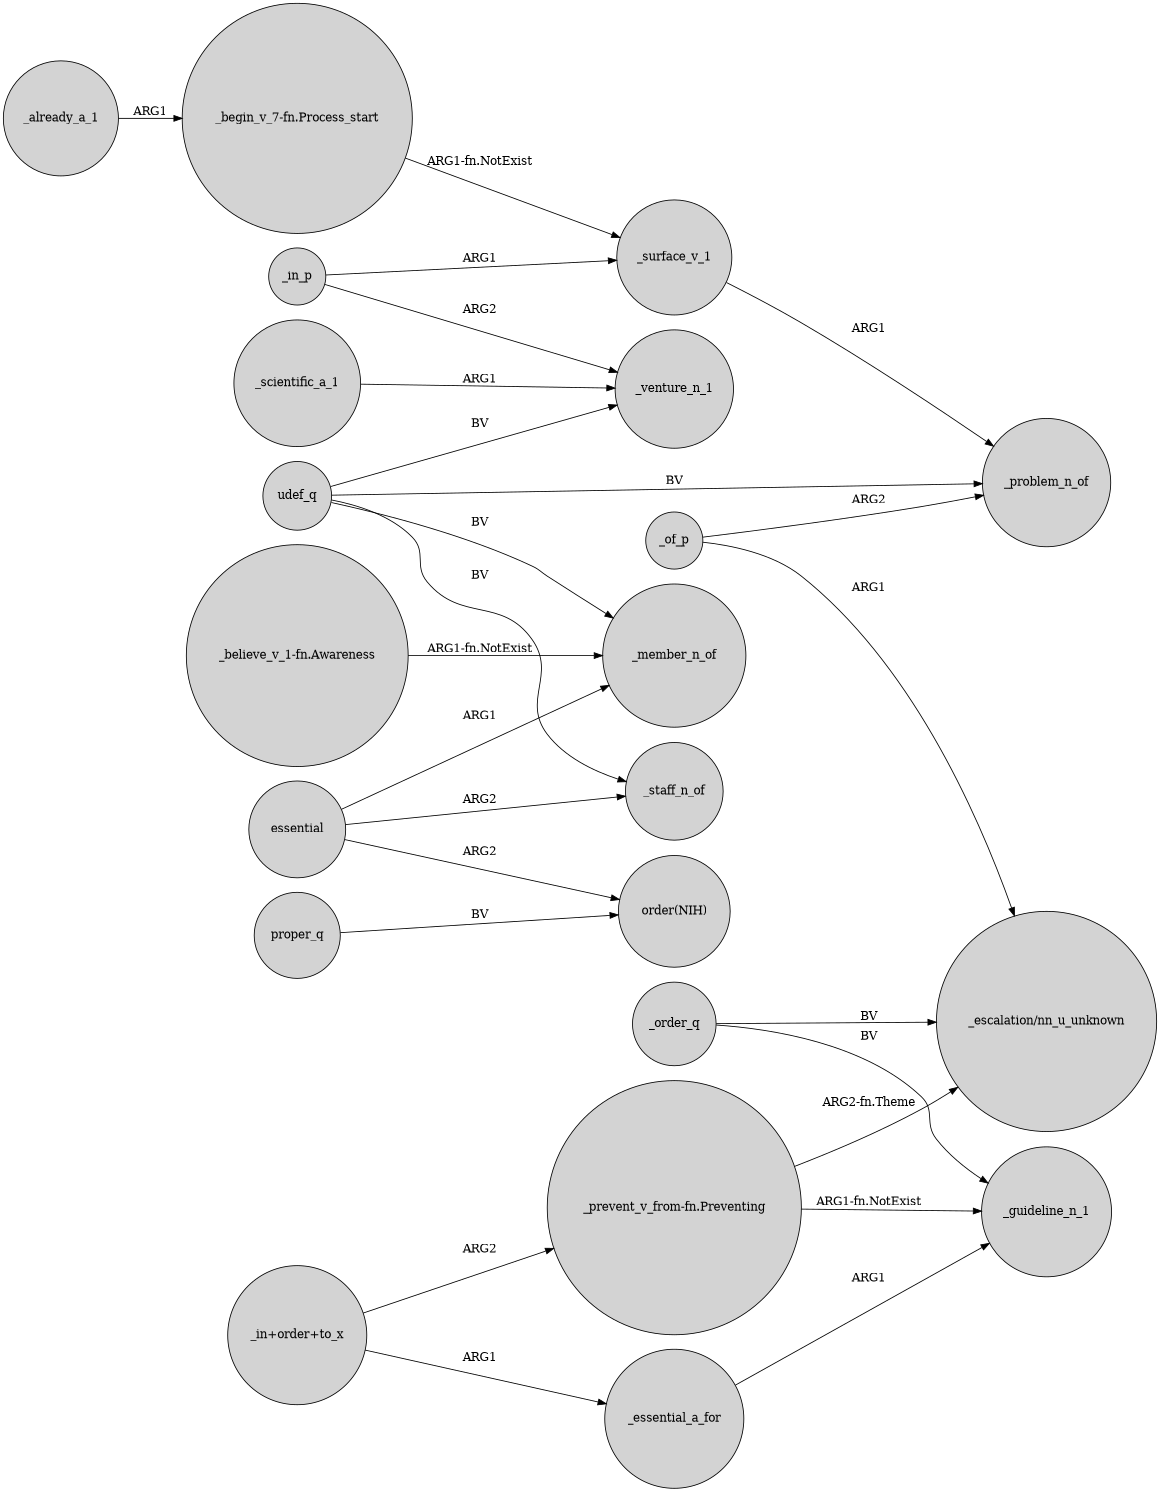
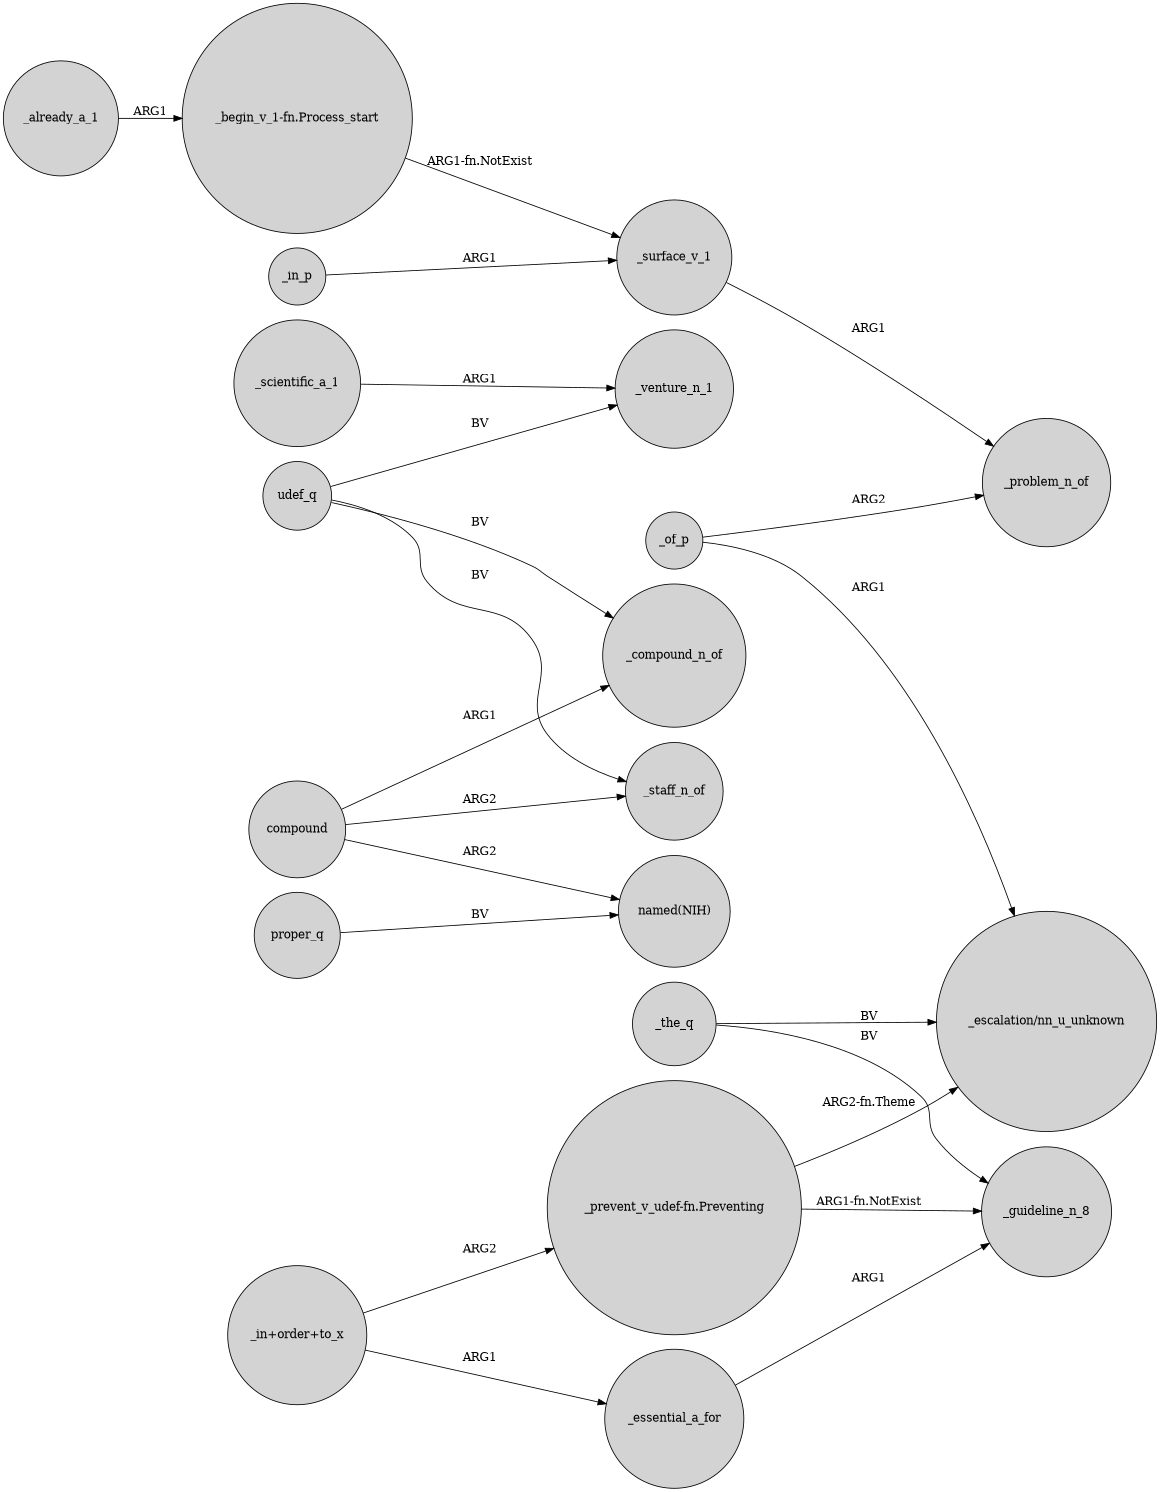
node "_begin_v_7-fn.Process_start": label "_begin_v_7-fn.Process_start" -> "_begin_v_1-fn.Process_start"
edge "_in_p" -> "_venture_n_1": removed, label "ARG2"
edge "udef_q" -> "_problem_n_of": removed, label "BV"
node "_believe_v_1-fn.Awareness": removed
node "_member_n_of": label "_member_n_of" -> "_compound_n_of"
node "essential": label "essential" -> "compound"
node "order(NIH)": label "order(NIH)" -> "named(NIH)"
node "_order_q": label "_order_q" -> "_the_q"
node "_prevent_v_from-fn.Preventing": label "_prevent_v_from-fn.Preventing" -> "_prevent_v_udef-fn.Preventing"
node "_guideline_n_1": label "_guideline_n_1" -> "_guideline_n_8"
